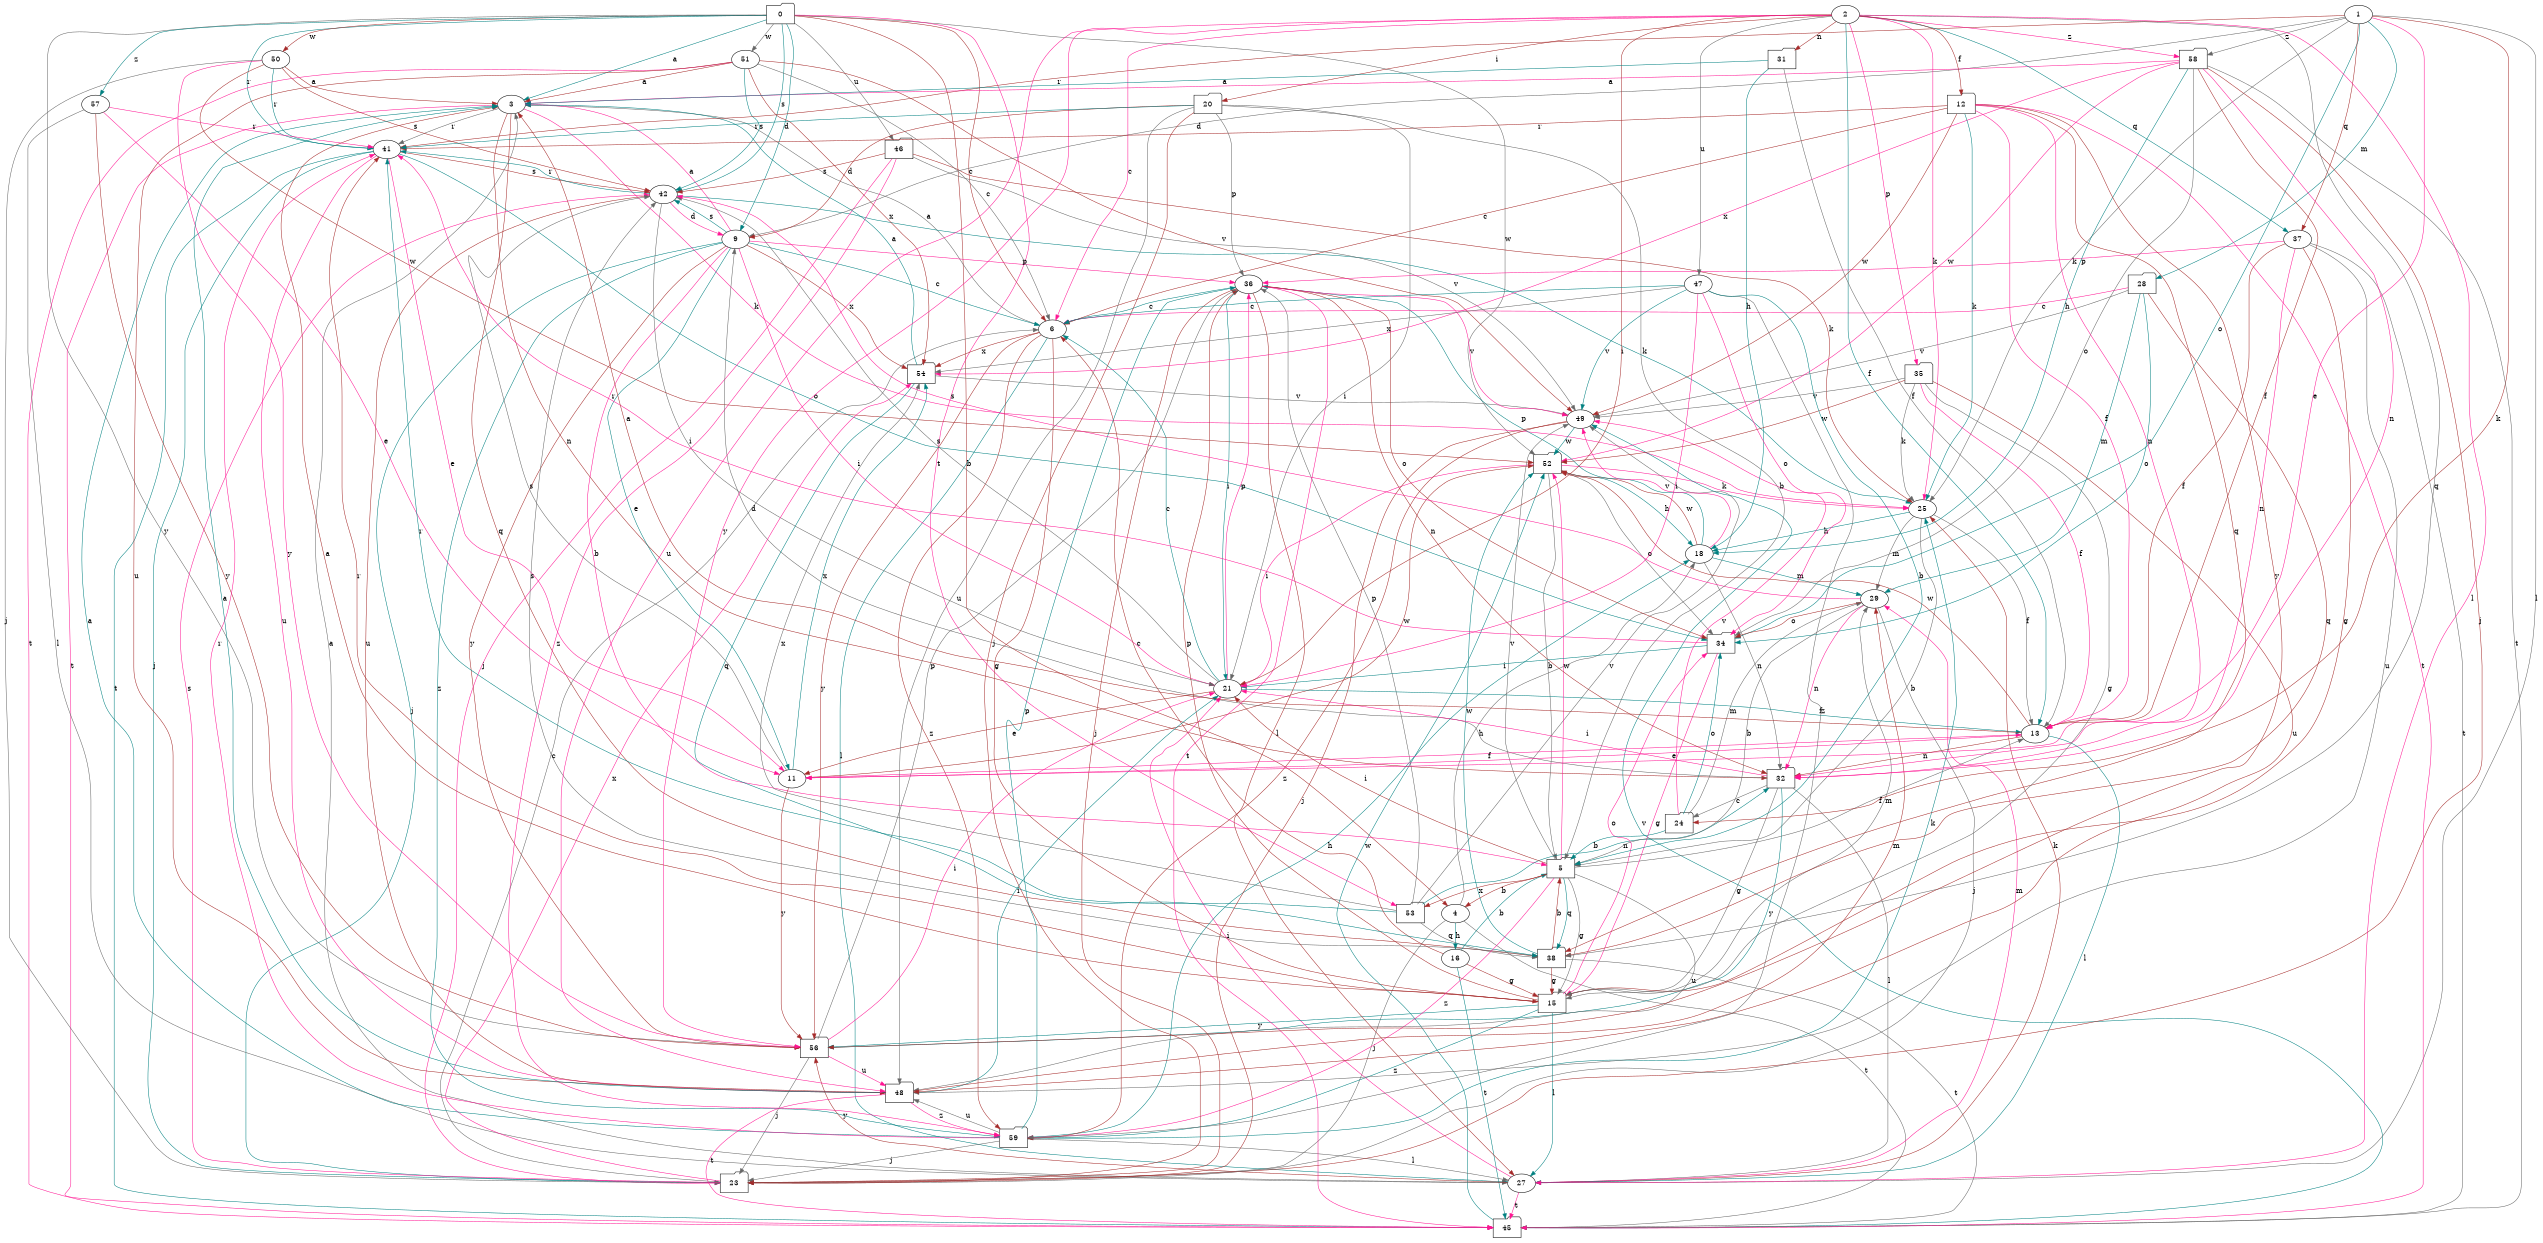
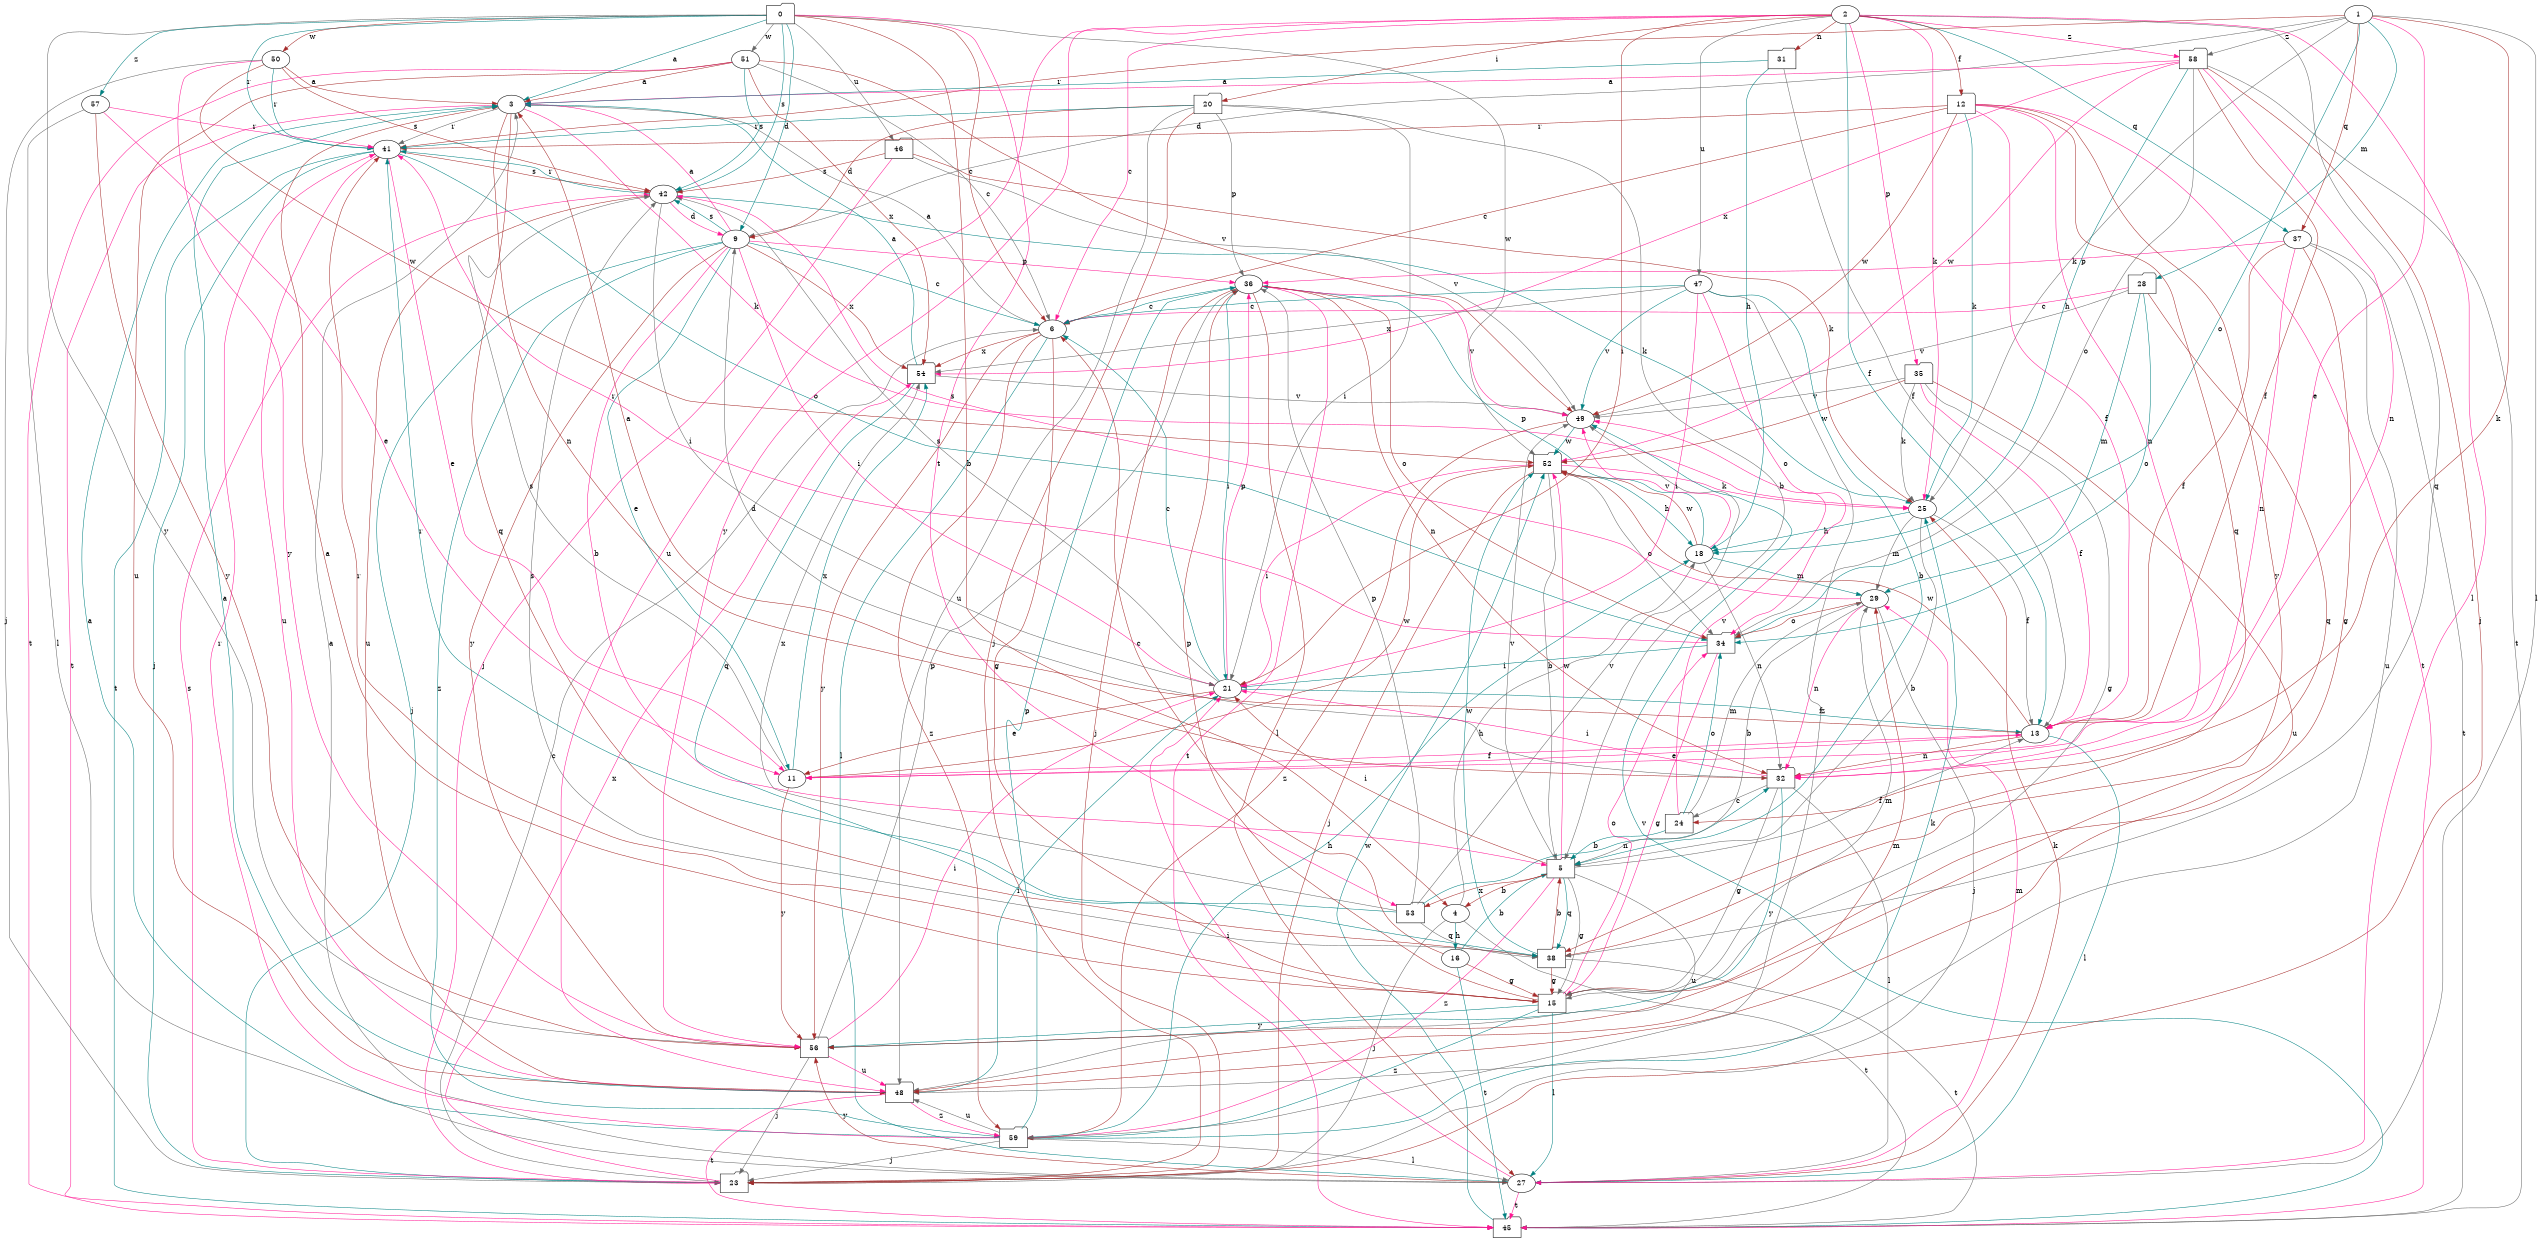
edge "46" -> "59": removed, label "z"
edge "49" -> "23": now "52" -> "23"
